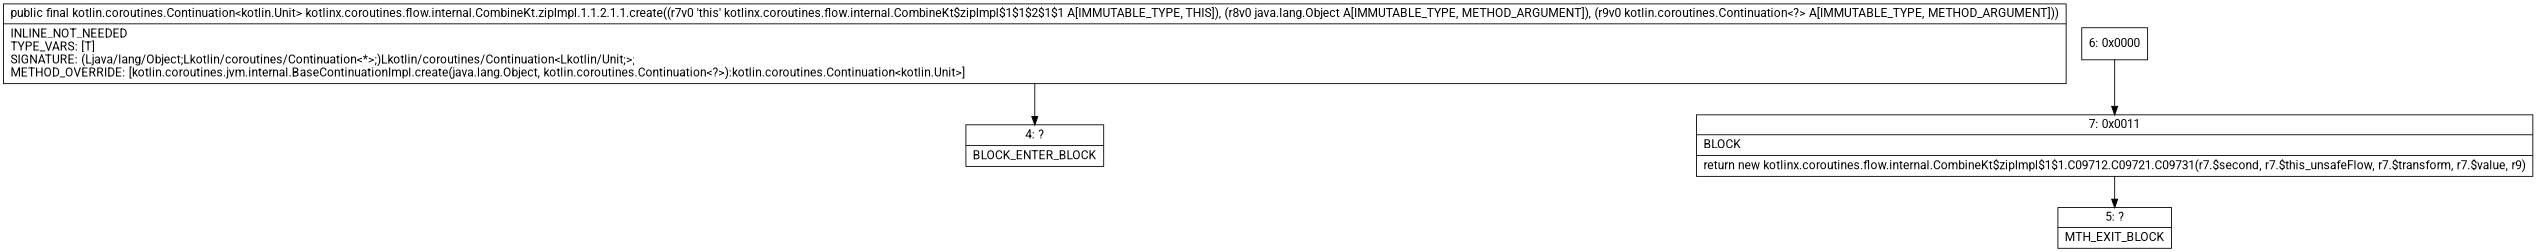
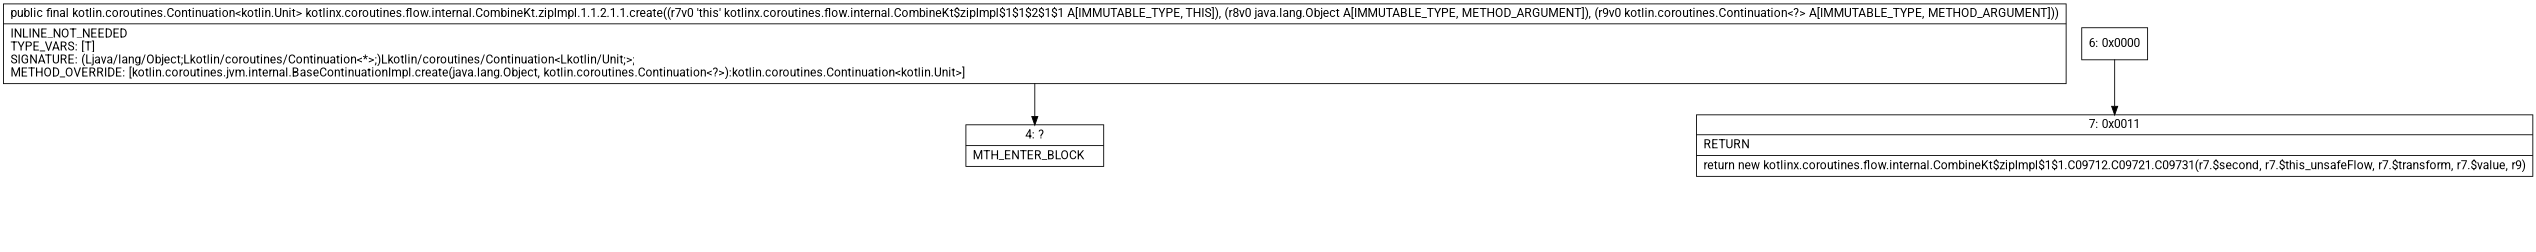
node "7: 0x0011": text "BLOCK" -> "RETURN"
node "4: ?": text "BLOCK_ENTER_BLOCK" -> "MTH_ENTER_BLOCK"
node "5: ?": removed
